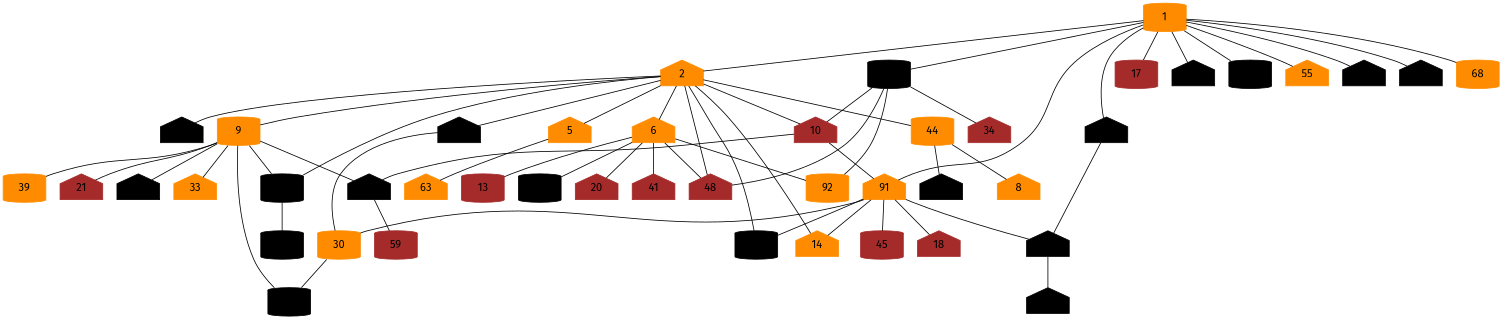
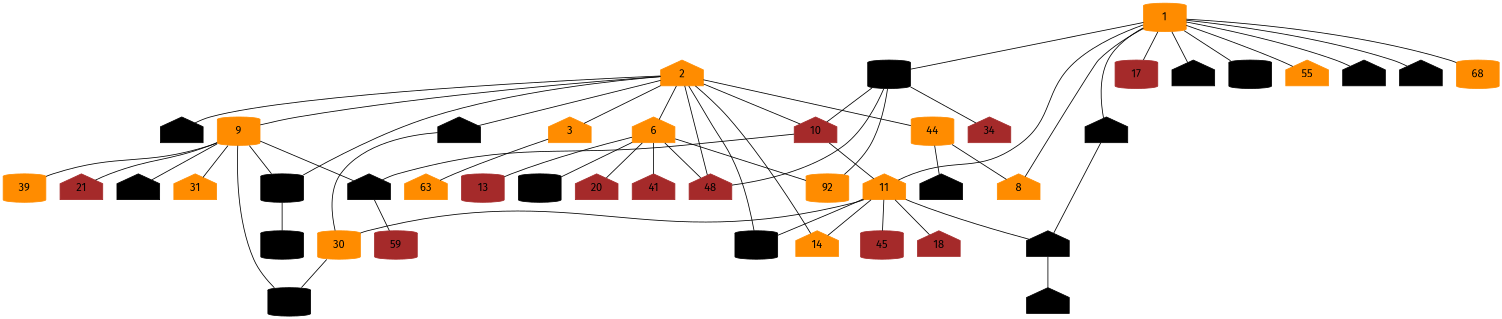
edge "1" -- "2": now "1" -- "8"
node "5": label "5" -> "3"
node "33": label "33" -> "31"
node "91": label "91" -> "11"
